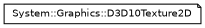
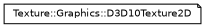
node "System::Graphics::D3D10Texture2D": label "System::Graphics::D3D10Texture2D" -> "Texture::Graphics::D3D10Texture2D"
